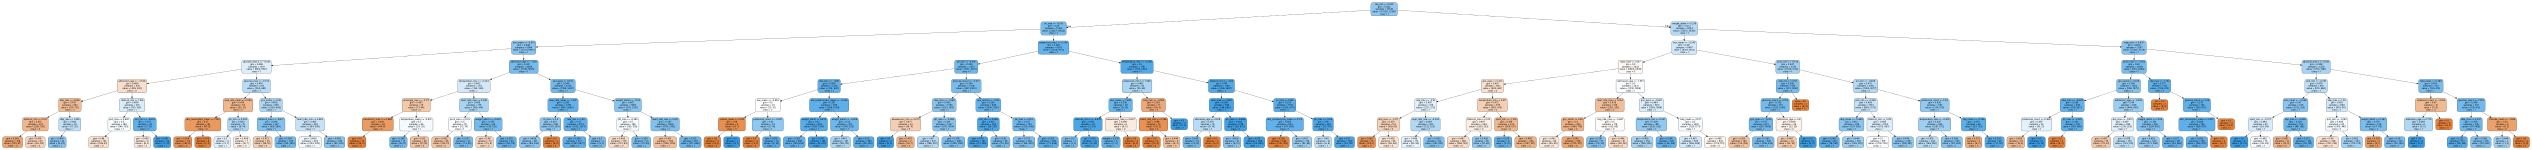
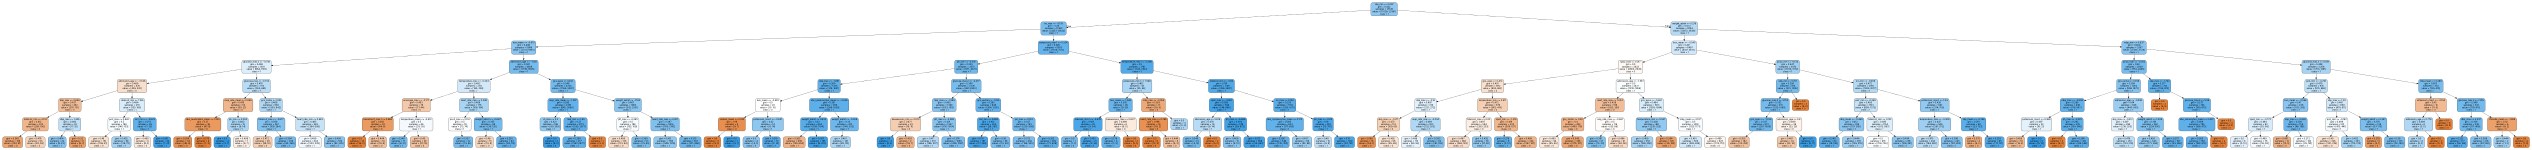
node "eyes = 0.0 samples = 3 value = [8, 0] class = 0": label "eyes = 0.0 samples = 3 value = [8, 0] class = 0" -> "gini = 0.0 samples = 3 value = [8, 0] class = 0"
node "gini = 0.0 samples = 3 value = [0, 3] class = 1": fillcolor #399de5 -> #aad5f4
node "gini = 0.32 samples = 8 value = [8, 2] class = 0": added
node "gini = 0.452 samples = 69 value = [38, 72] class = 1": added
node "gini = 0.0 samples = 4 value = [0, 7] class = 1": fillcolor #e1f0fb -> #399de5
node "gini = 0.444 samples = 18 value = [18, 9] class = 0": added
node "gini = 0.452 samples = 46 value = [59, 31] class = 0": removed
node "gini = 0.409 samples = 187 value = [84, 209] class = 1": removed
node "gini = 0.0 samples = 2 value = [6, 0] class = 0": fillcolor #e58139 -> #399de5
node "gini = 0.0 samples = 1 value = [5, 0] class = 0": fillcolor #76bbed -> #e58139
node "gini = 0.421 samples = 1153 value = [549, 1274] class = 1": fillcolor #f2c09c -> #8ec7f0
node "gini = 0.0 samples = 4 value = [4, 0] class = 0": fillcolor #e58139 -> #88c4ef
node "gini = 0.265 samples = 609 value = [150, 804] class = 1": fillcolor #5eafea -> #efb185
node "gini = 0.22 samples = 265 value = [55, 381] class = 1": removed
node "weight = 0.278 samples = 4 value = [1, 5] class = 1": label "weight = 0.278 samples = 4 value = [1, 5] class = 1" -> "gini = 0.278 samples = 4 value = [1, 5] class = 1"
node "gini = 0.256 samples = 544 value = [135, 762] class = 1": fillcolor #e58139 -> #5caeea
node "gini = 0.145 samples = 306 value = [375, 107] class = 0": label "gini = 0.145 samples = 306 value = [375, 107] class = 0" -> "gini = 0.345 samples = 306 value = [375, 107] class = 0"
node "gini = 0.294 samples = 129 value = [36, 165] class = 1": fillcolor #64b2eb -> #eca06a
node "gini = 0.365 samples = 691 value = [258, 814] class = 1": removed
node "gini = 0.254 samples = 412 value = [96, 546] class = 1": added
node "gini = 0.457 samples = 76 value = [75, 41] class = 0": removed
node "gini = 0.0 samples = 6 value = [0, 10] class = 1": fillcolor #399de5 -> #e1f0fb
node "gini = 0.272 samples = 142 value = [35, 181] class = 1": fillcolor #5fb0ea -> #f6fbfe
node "gini = 0.0 samples = 4 value = [0, 5] class = 1": fillcolor #399de5 -> #aad5f4
node "gini = 0.0 samples = 2 value = [3, 0] class = 0": added
node "gini = 0.188 samples = 218 value = [87, 243] class = 1": label "gini = 0.188 samples = 218 value = [87, 243] class = 1" -> "gini = 0.388 samples = 218 value = [87, 243] class = 1"
